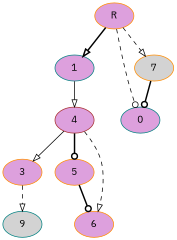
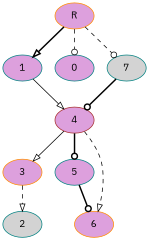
edge "R" -> "7": arrowhead onormal -> odot
node "7": color darkorange -> teal
edge "7" -> "0": now "7" -> "4"
node "5": color darkorange -> teal
node "9": label "9" -> "2"
